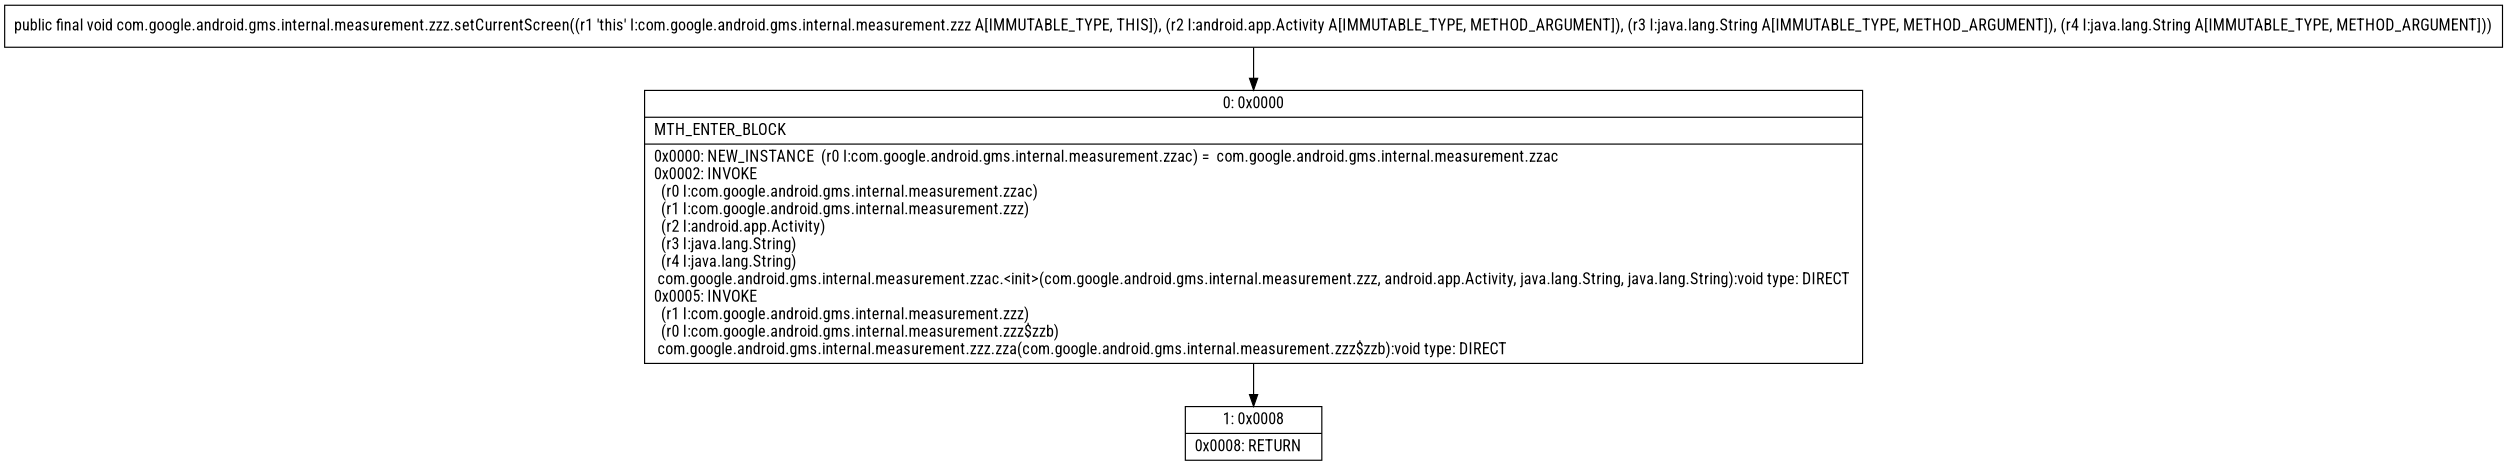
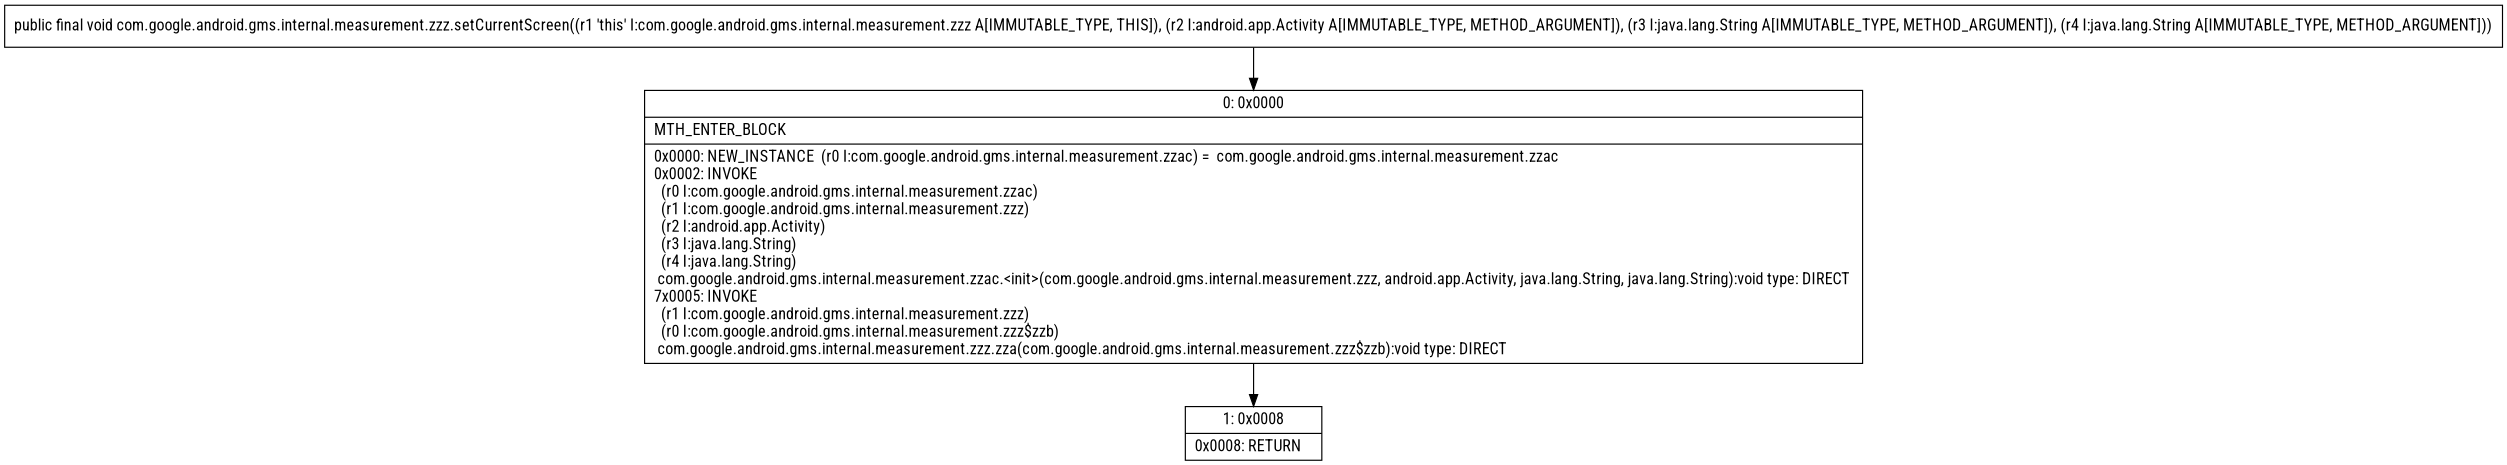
node "0: 0x0000": text "0x0005: INVOKE" -> "7x0005: INVOKE"
